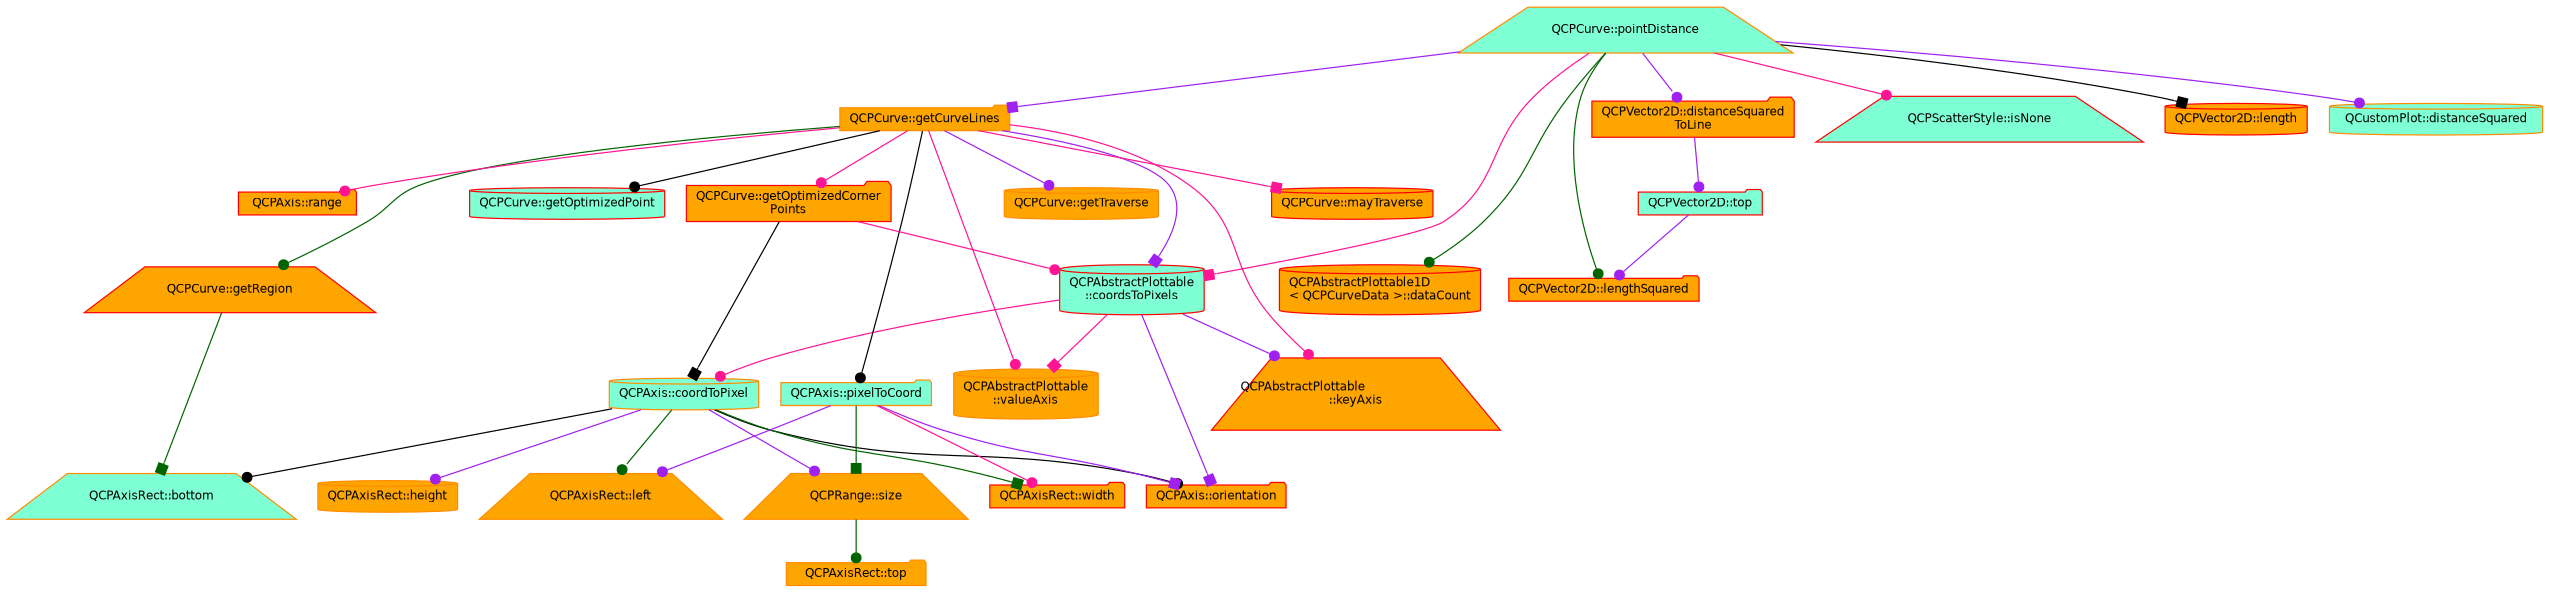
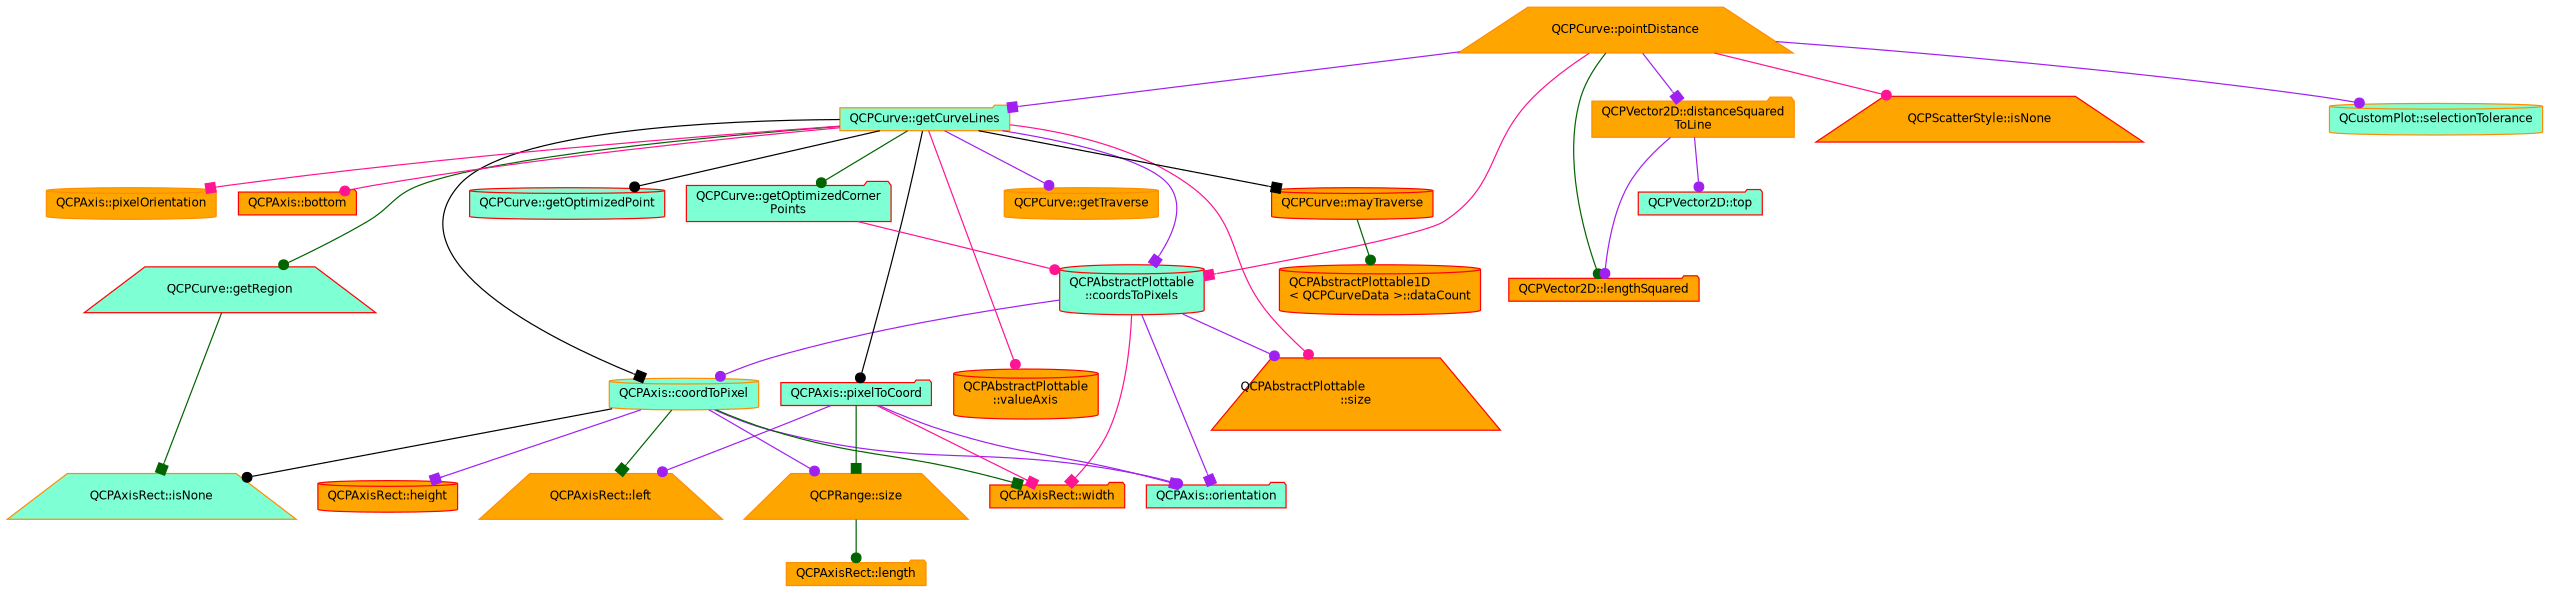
node "QCPCurve::pointDistance": fillcolor aquamarine -> orange
edge "QCPCurve::pointDistance" -> "QCPVector2D::distanceSquared ToLine": arrowhead dot -> box
node "QCPCurve::getCurveLines": fillcolor orange -> aquamarine
node "QCPVector2D::distanceSquared ToLine": color red -> darkorange
node "QCPScatterStyle::isNone": fillcolor aquamarine -> orange
node "QCPVector2D::length": removed
node "QCustomPlot::distanceSquared": label "QCustomPlot::distanceSquared" -> "QCustomPlot::selectionTolerance"
edge "QCPCurve::getCurveLines" -> "QCPCurve::getOptimizedCorner Points": color deeppink -> darkgreen
edge "QCPCurve::pointDistance" -> "QCPAbstractPlottable1D < QCPCurveData >::dataCount": now "QCPCurve::mayTraverse" -> "QCPAbstractPlottable1D < QCPCurveData >::dataCount"
edge "QCPCurve::getCurveLines" -> "QCPCurve::mayTraverse": color deeppink -> black
node "QCPAxis::pixelOrientation": added
node "QCPAxis::range": label "QCPAxis::range" -> "QCPAxis::bottom"
node "QCPCurve::getOptimizedCorner Points": fillcolor orange -> aquamarine
edge "QCPVector2D::top" -> "QCPVector2D::lengthSquared": now "QCPVector2D::distanceSquared ToLine" -> "QCPVector2D::lengthSquared"
node "QCPCurve::getRegion": fillcolor orange -> aquamarine
edge "QCPCurve::getOptimizedCorner Points" -> "QCPAxis::coordToPixel": now "QCPCurve::getCurveLines" -> "QCPAxis::coordToPixel"
edge "QCPAbstractPlottable ::coordsToPixels" -> "QCPAxis::coordToPixel": color deeppink -> purple
edge "QCPAbstractPlottable ::coordsToPixels" -> "QCPAbstractPlottable ::valueAxis": now "QCPAbstractPlottable ::coordsToPixels" -> "QCPAxisRect::width"
node "QCPAxis::pixelToCoord": color darkorange -> red
node "QCPAbstractPlottable ::valueAxis": color darkorange -> red
node "QCPAbstractPlottable ::keyAxis": label "QCPAbstractPlottable ::keyAxis" -> "QCPAbstractPlottable ::size"
edge "QCPAxis::coordToPixel" -> "QCPAxisRect::left": arrowhead dot -> box
edge "QCPAxis::pixelToCoord" -> "QCPAxisRect::width": arrowhead dot -> box
edge "QCPAxis::coordToPixel" -> "QCPAxisRect::height": arrowhead dot -> box
edge "QCPAxis::coordToPixel" -> "QCPAxis::orientation": color black -> purple
node "QCPAxisRect::bottom": label "QCPAxisRect::bottom" -> "QCPAxisRect::isNone"
node "QCPAxisRect::height": color darkorange -> red
node "QCPAxis::orientation": fillcolor orange -> aquamarine
node "QCPAxisRect::top": label "QCPAxisRect::top" -> "QCPAxisRect::length"
